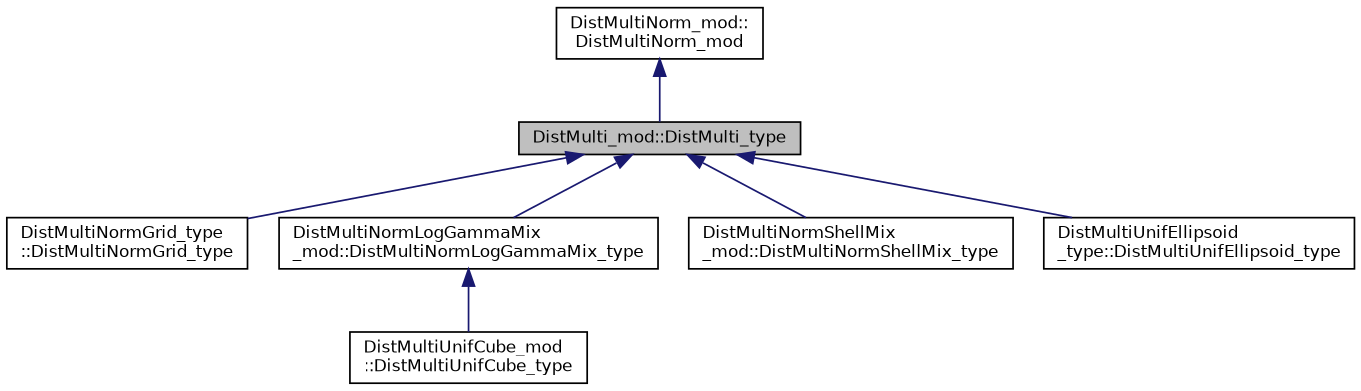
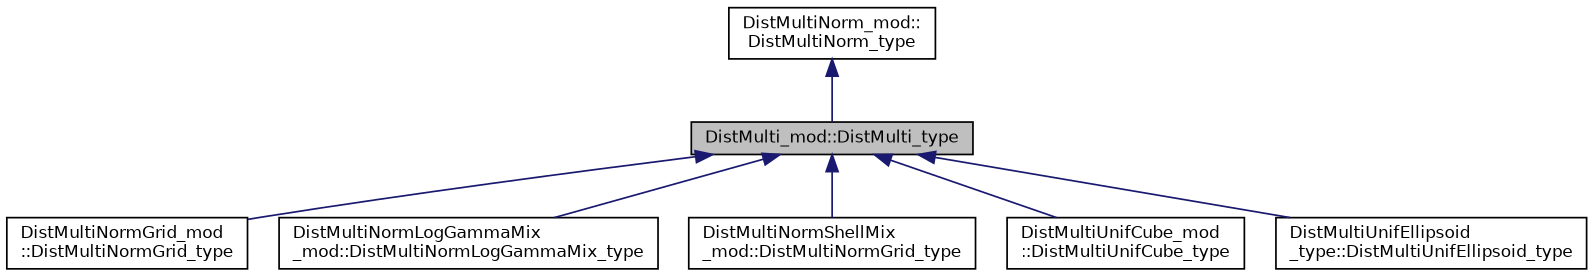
node "DistMultiNorm_mod:: DistMultiNorm_mod": label "DistMultiNorm_mod:: DistMultiNorm_mod" -> "DistMultiNorm_mod:: DistMultiNorm_type"
node "DistMultiNormGrid_type ::DistMultiNormGrid_type": label "DistMultiNormGrid_type ::DistMultiNormGrid_type" -> "DistMultiNormGrid_mod ::DistMultiNormGrid_type"
node "DistMultiNormShellMix _mod::DistMultiNormShellMix_type": label "DistMultiNormShellMix _mod::DistMultiNormShellMix_type" -> "DistMultiNormShellMix _mod::DistMultiNormGrid_type"
edge "DistMultiUnifCube_mod ::DistMultiUnifCube_type" -> "DistMultiNormLogGammaMix _mod::DistMultiNormLogGammaMix_type": now "DistMultiUnifCube_mod ::DistMultiUnifCube_type" -> "DistMulti_mod::DistMulti_type"
